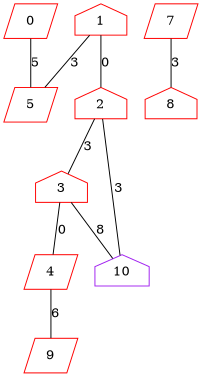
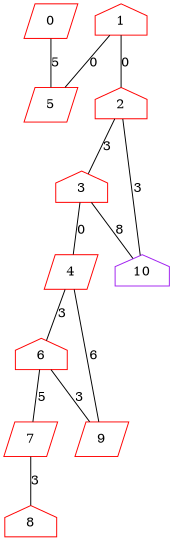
edge "1" -- "5": label "3" -> "0"
node "6": added
